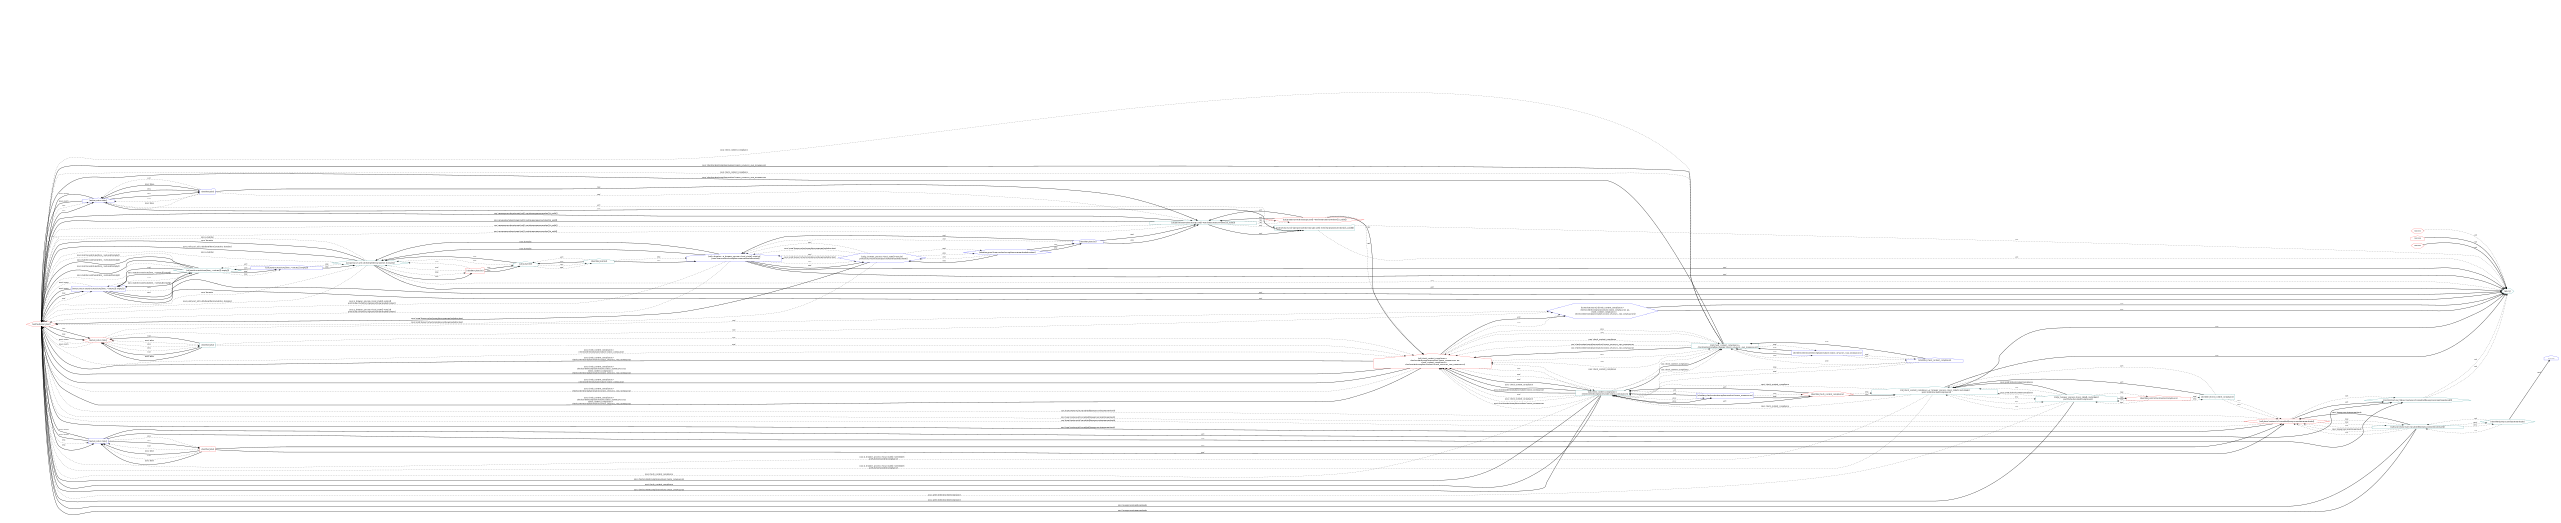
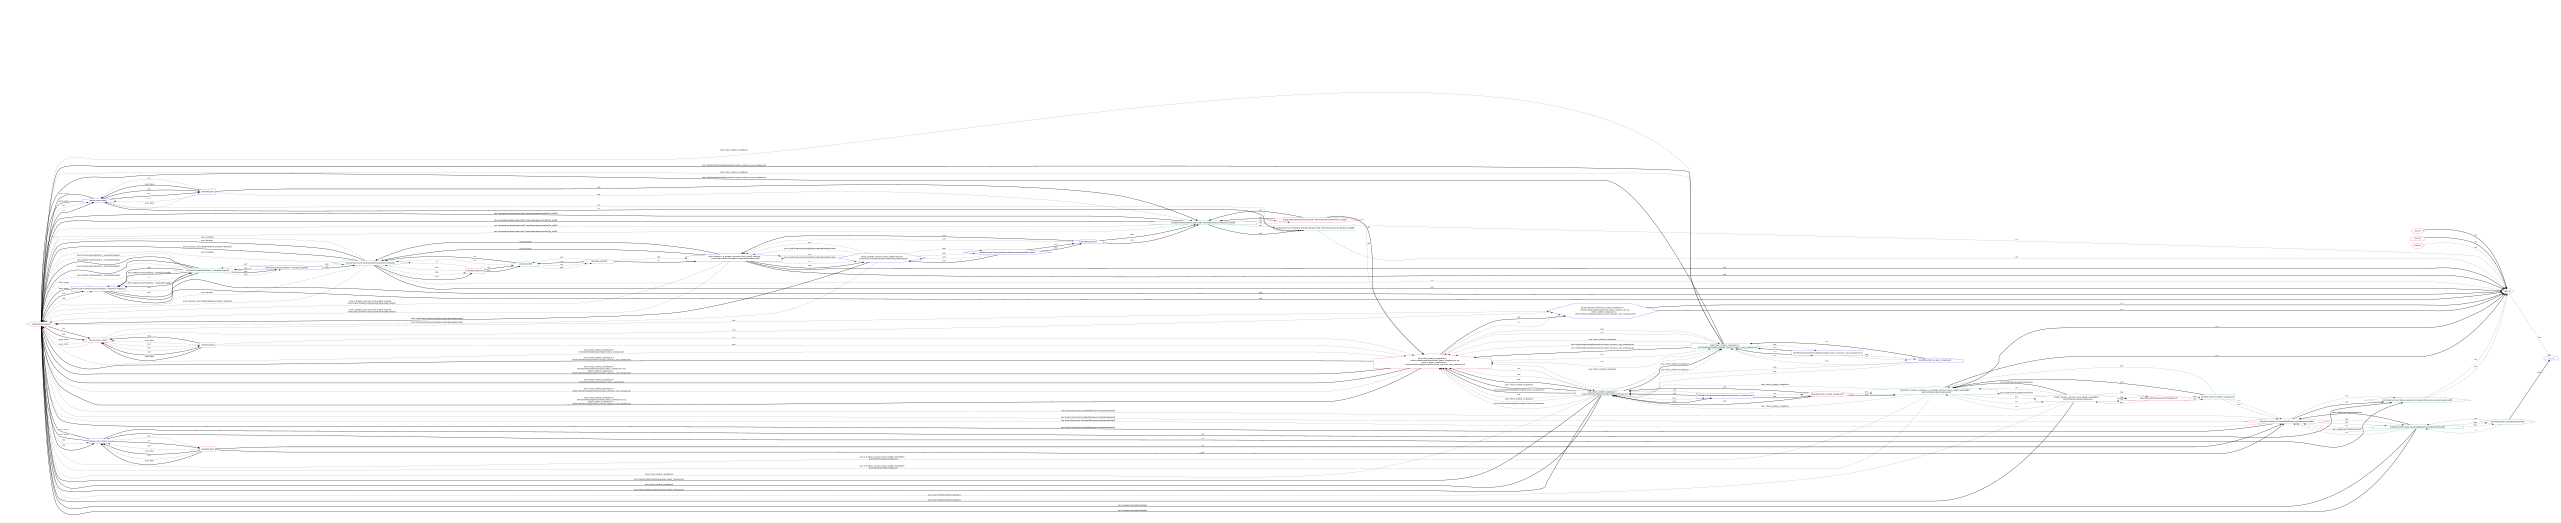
edge "1000110" -> "(Block,)": style dashed -> bold
edge "1000135" -> "(Block,)": style bold -> dashed
edge "(Block,)" -> "1000102": added, label "AST:"
